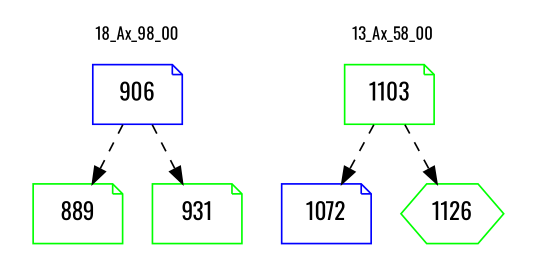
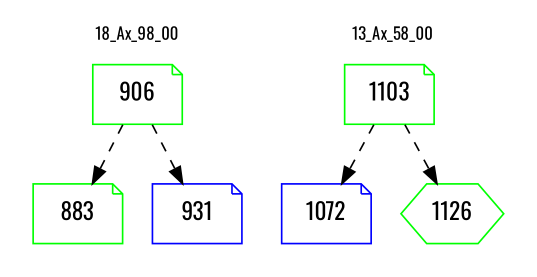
node "906": color blue -> green
node "889": label "889" -> "883"
node "931": color green -> blue
